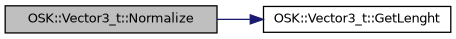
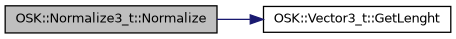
node "OSK::Vector3_t::Normalize": label "OSK::Vector3_t::Normalize" -> "OSK::Normalize3_t::Normalize"
